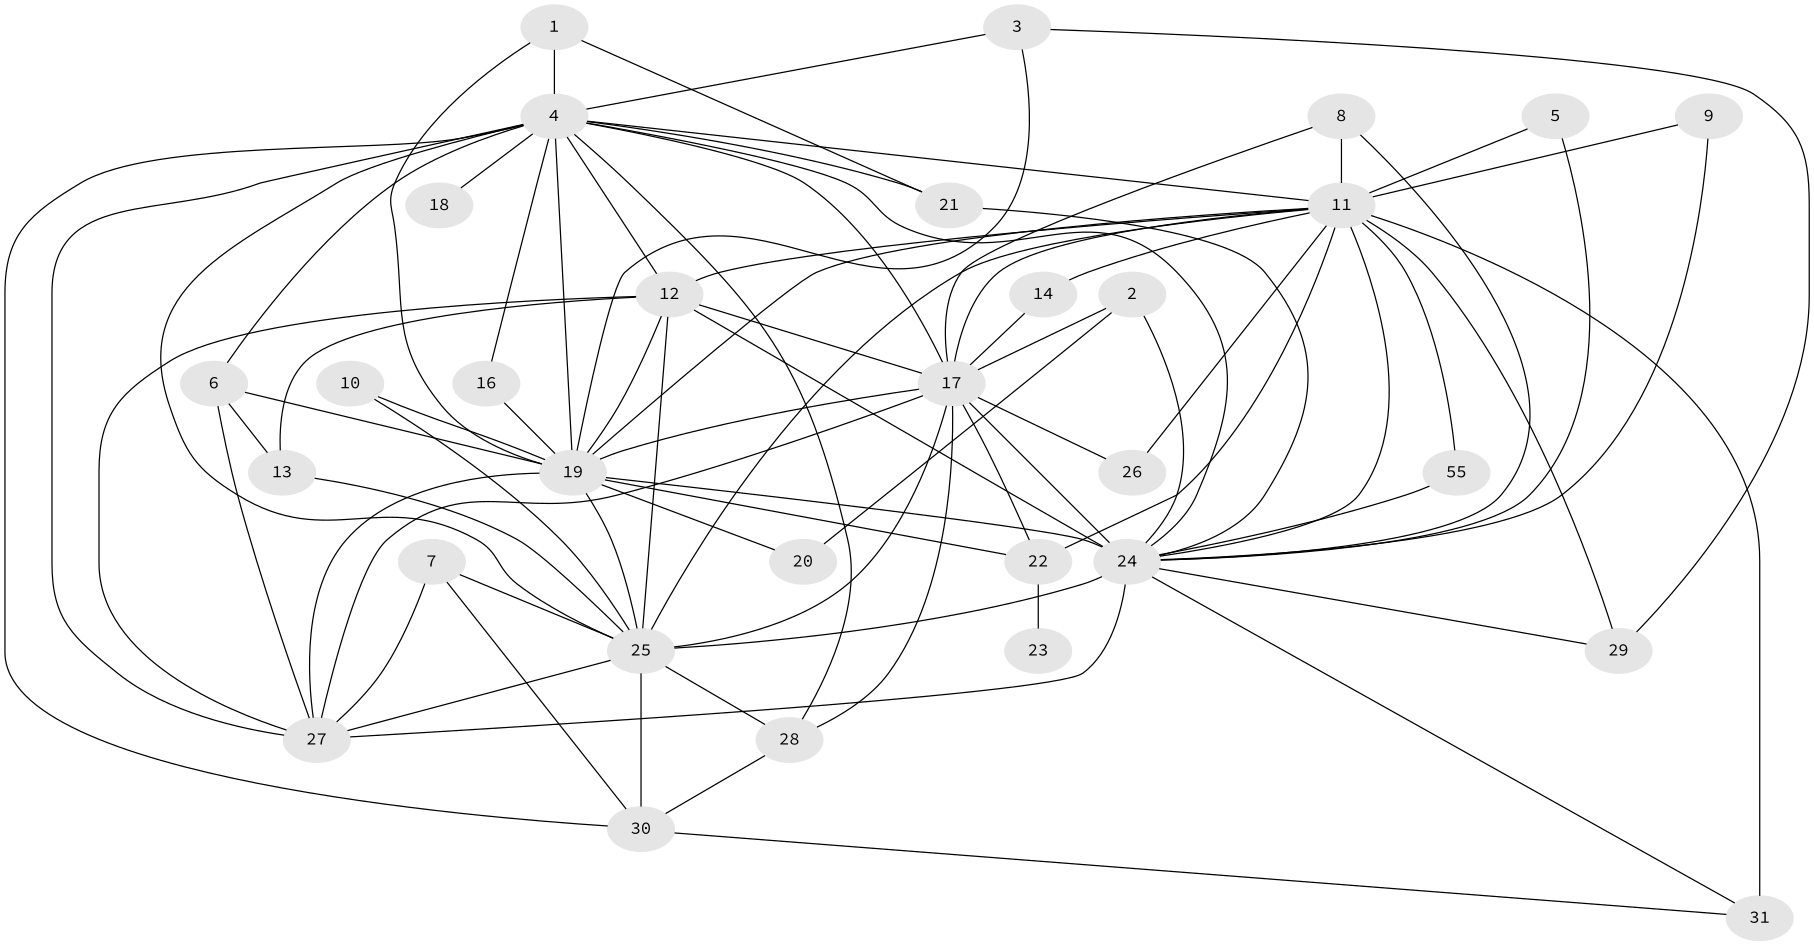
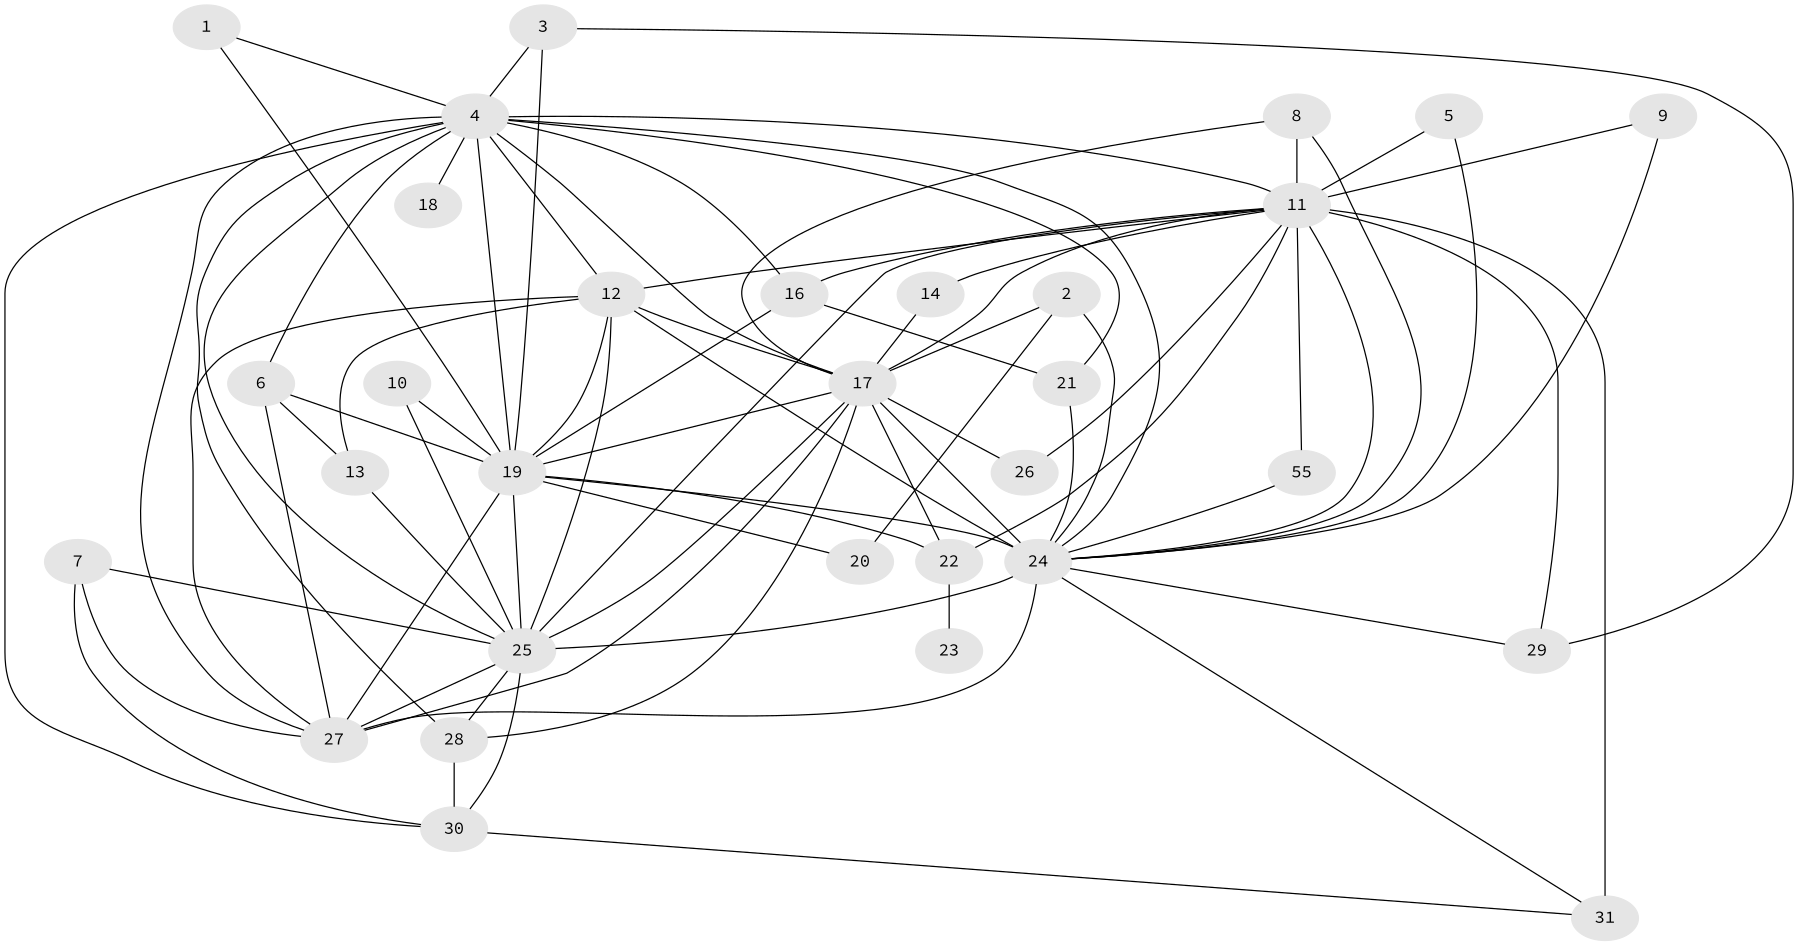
edge "1" -- "21": now "16" -- "21"
edge "11" -- "19": now "11" -- "16"
